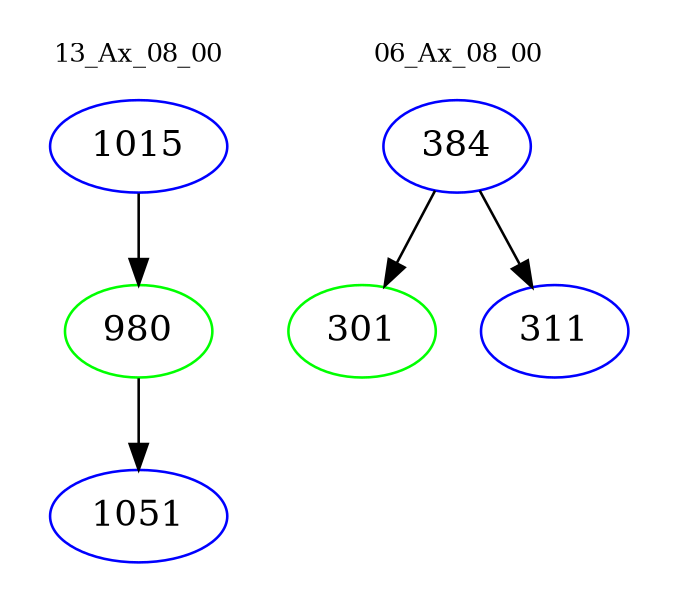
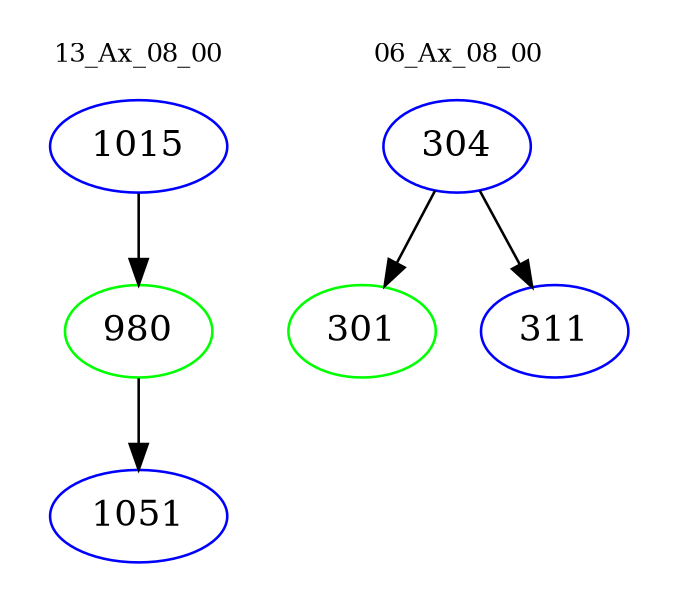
node "384": label "384" -> "304"
